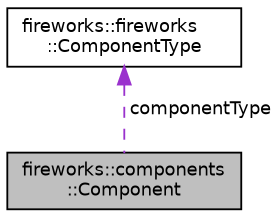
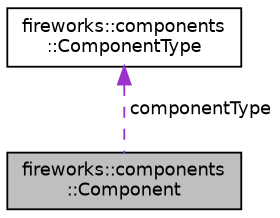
node "fireworks::fireworks ::ComponentType": label "fireworks::fireworks ::ComponentType" -> "fireworks::components ::ComponentType"
